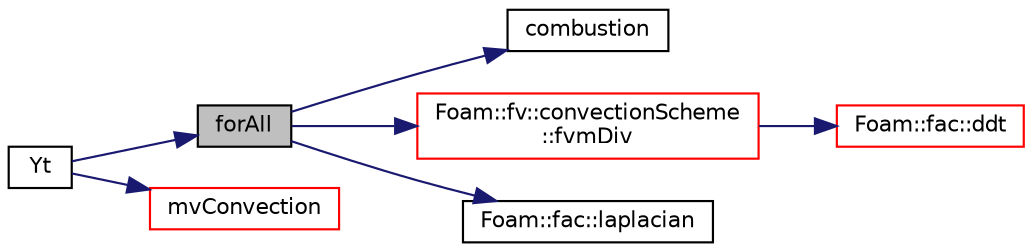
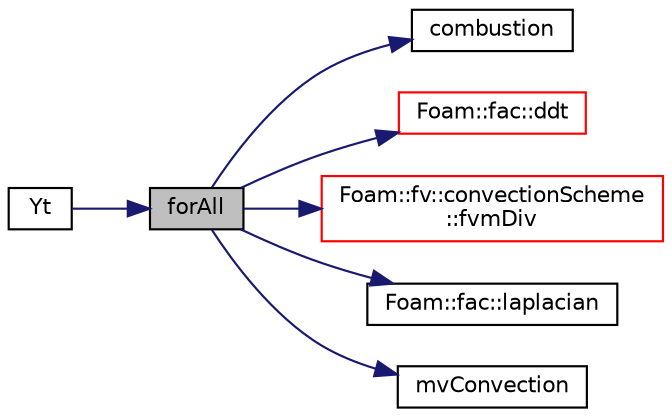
edge "Foam::fv::convectionScheme ::fvmDiv" -> "Foam::fac::ddt": now "forAll" -> "Foam::fac::ddt"
edge "Yt" -> "mvConvection": now "forAll" -> "mvConvection"
node "mvConvection": color red -> black
